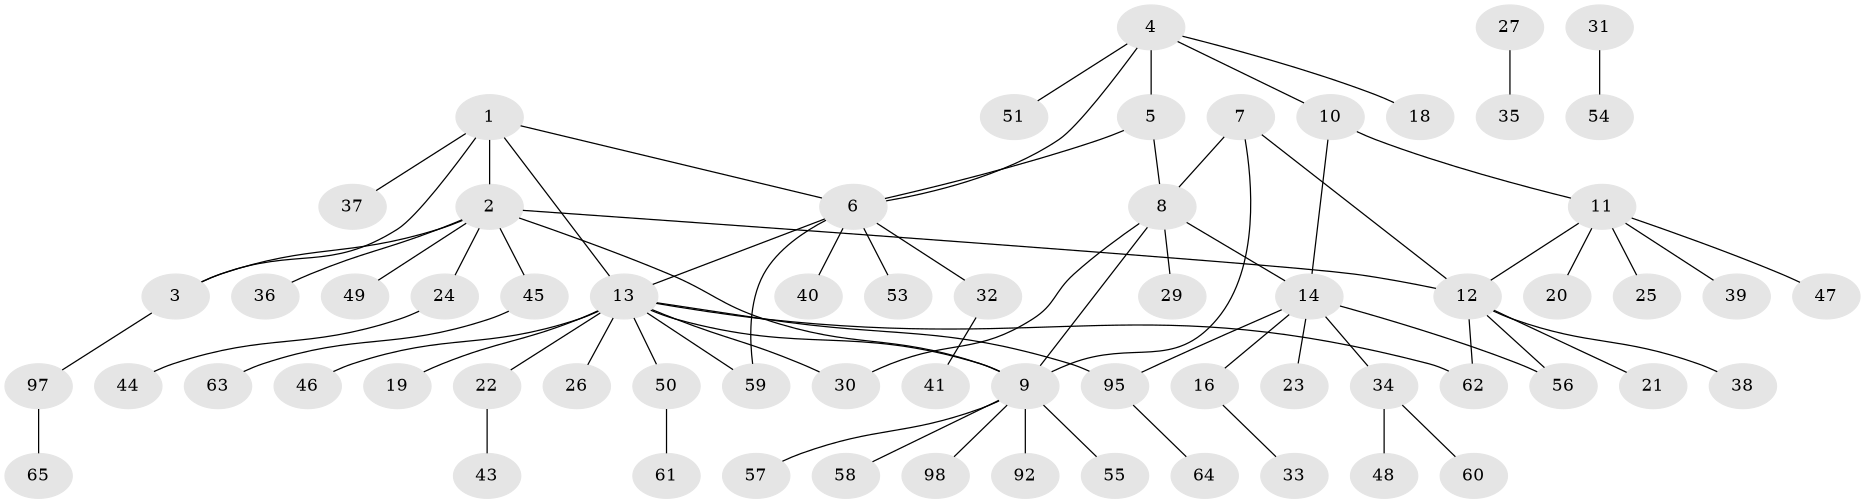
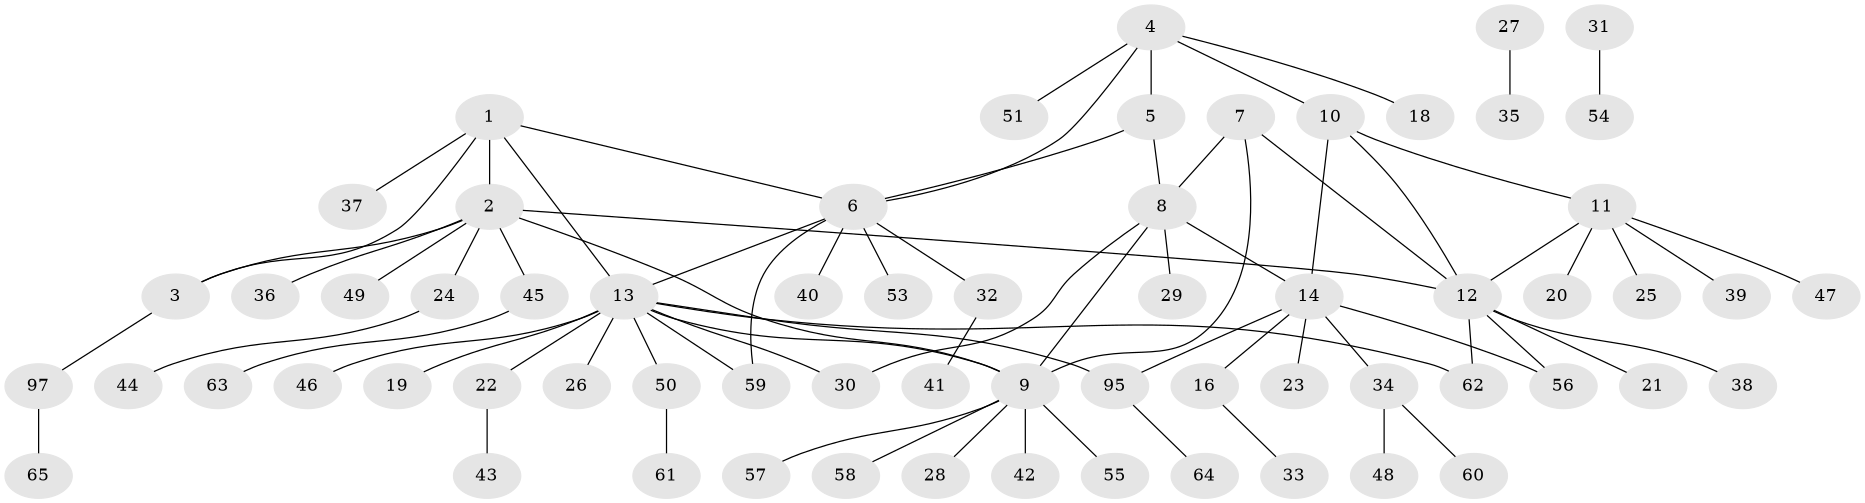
edge "10" -- "12": added
node "98": label "98" -> "28"
node "92": label "92" -> "42"
